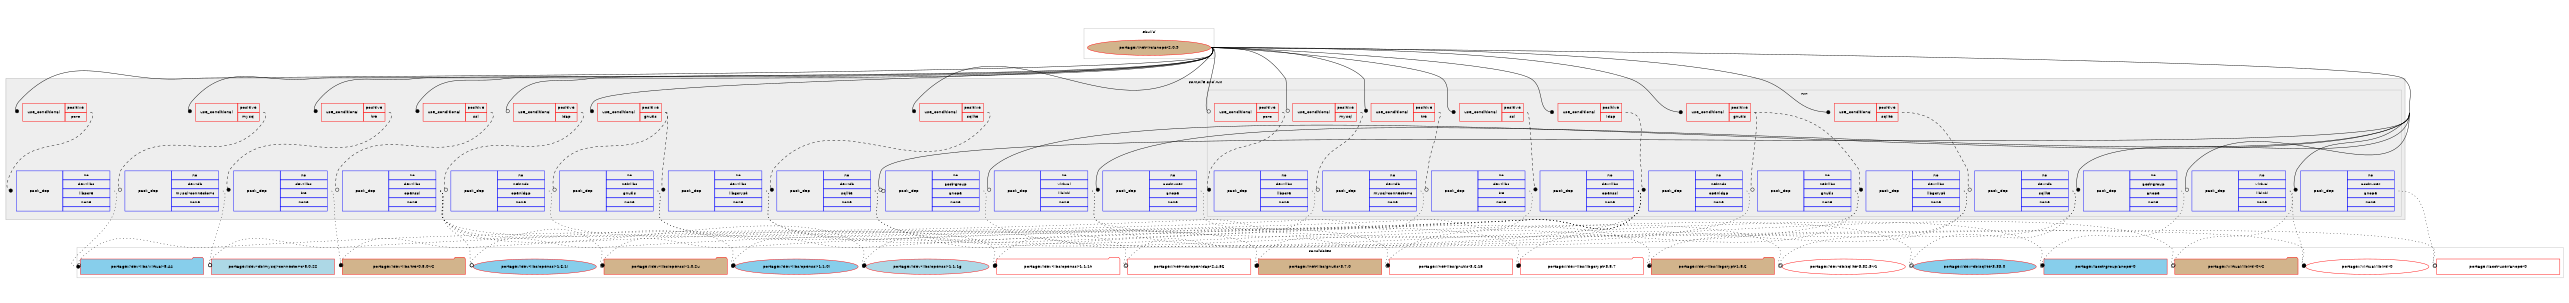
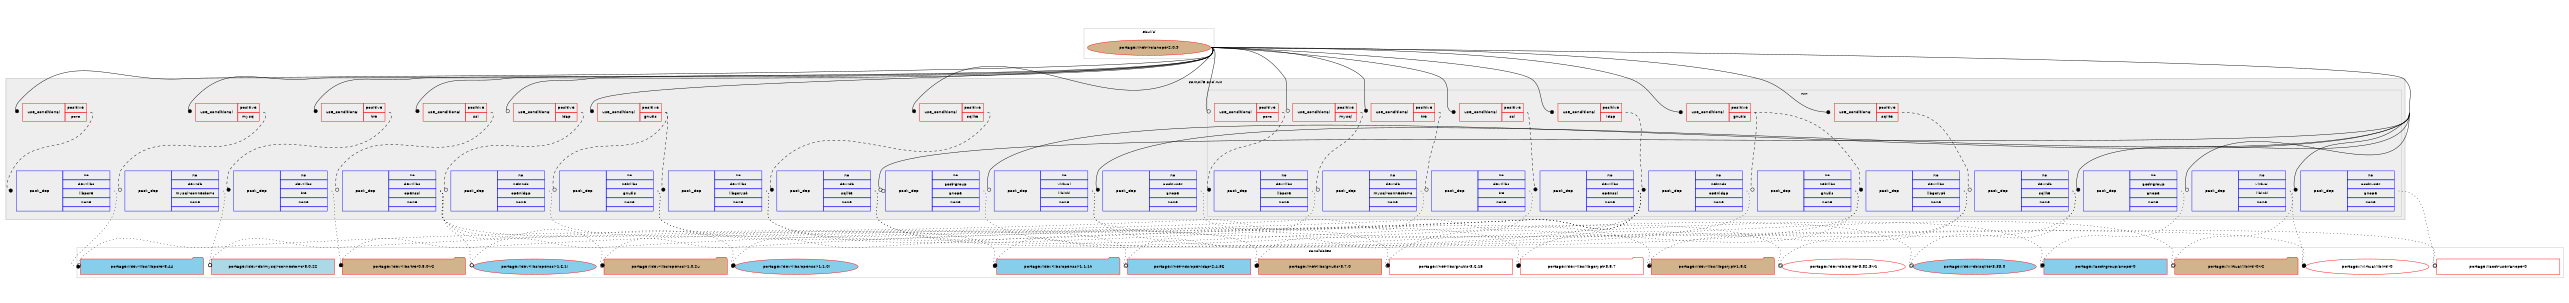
node "portage://dev-libs/virtual-8.44": label "portage://dev-libs/virtual-8.44" -> "portage://dev-libs/libpcre-8.44"
node "portage://dev-libs/openssl-1.1.1g": removed
node "portage://dev-libs/openssl-1.1.1h": fillcolor white -> skyblue
node "portage://net-nds/openldap-2.4.56": fillcolor white -> skyblue
